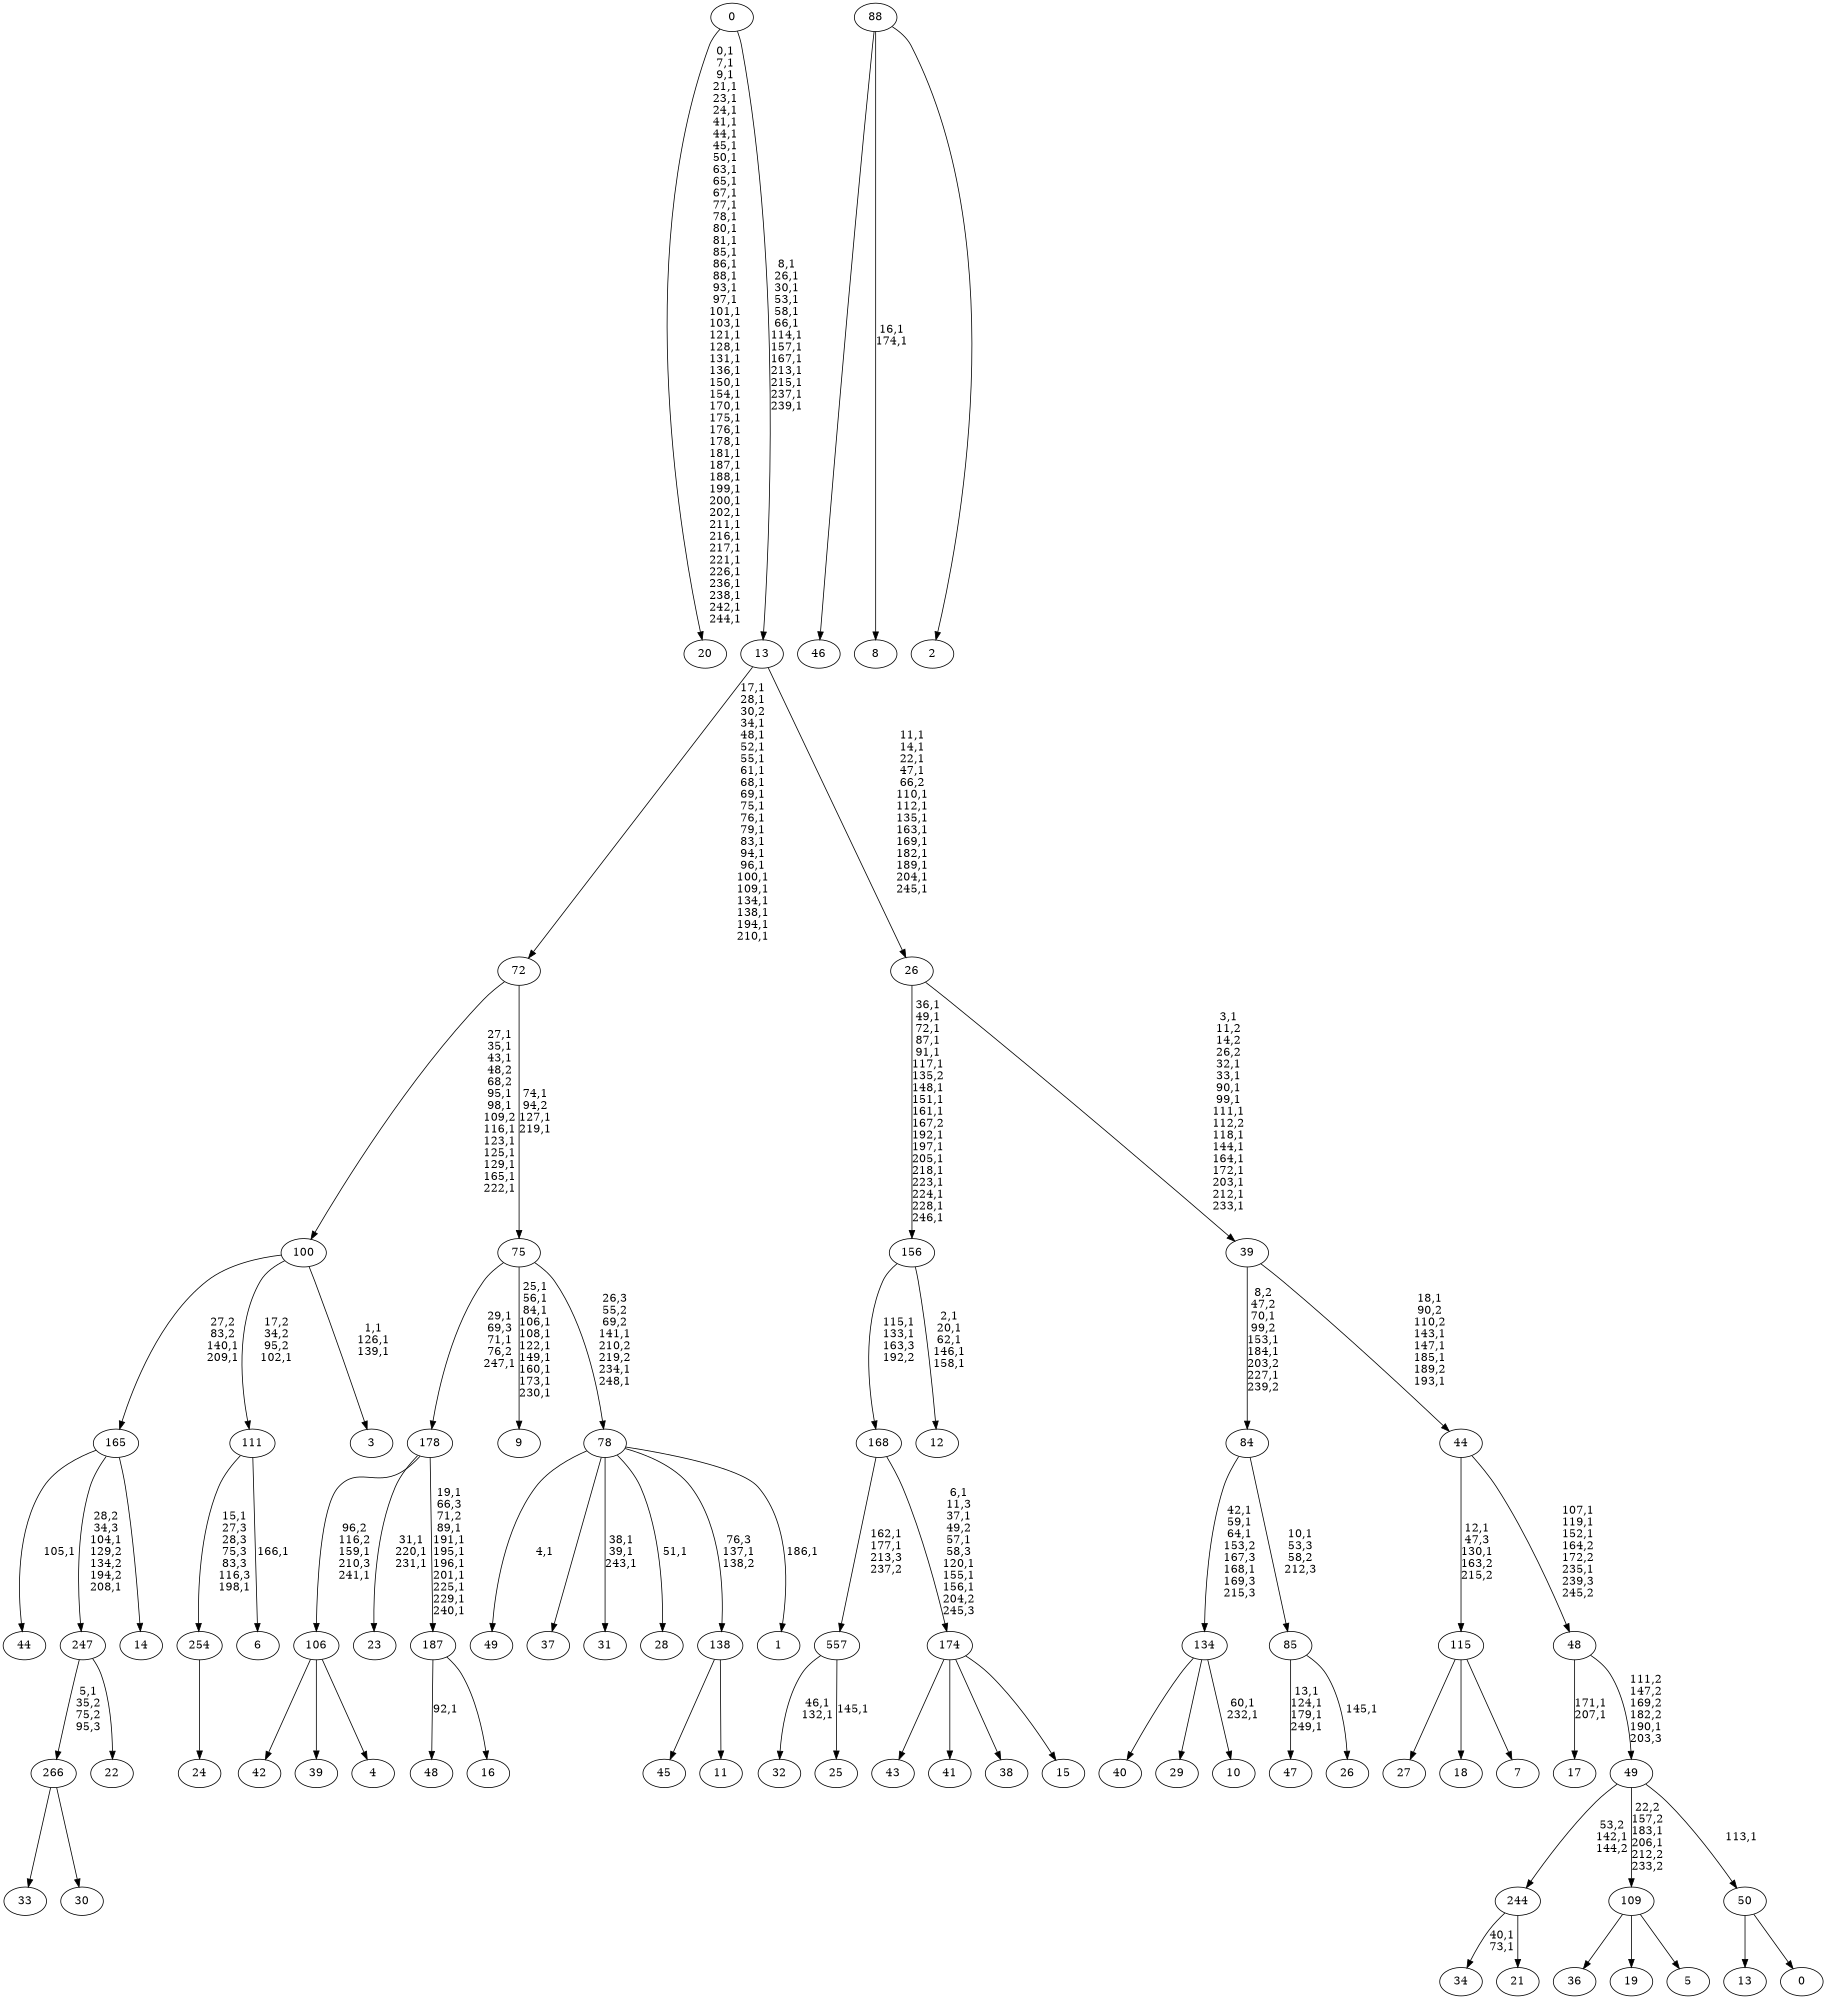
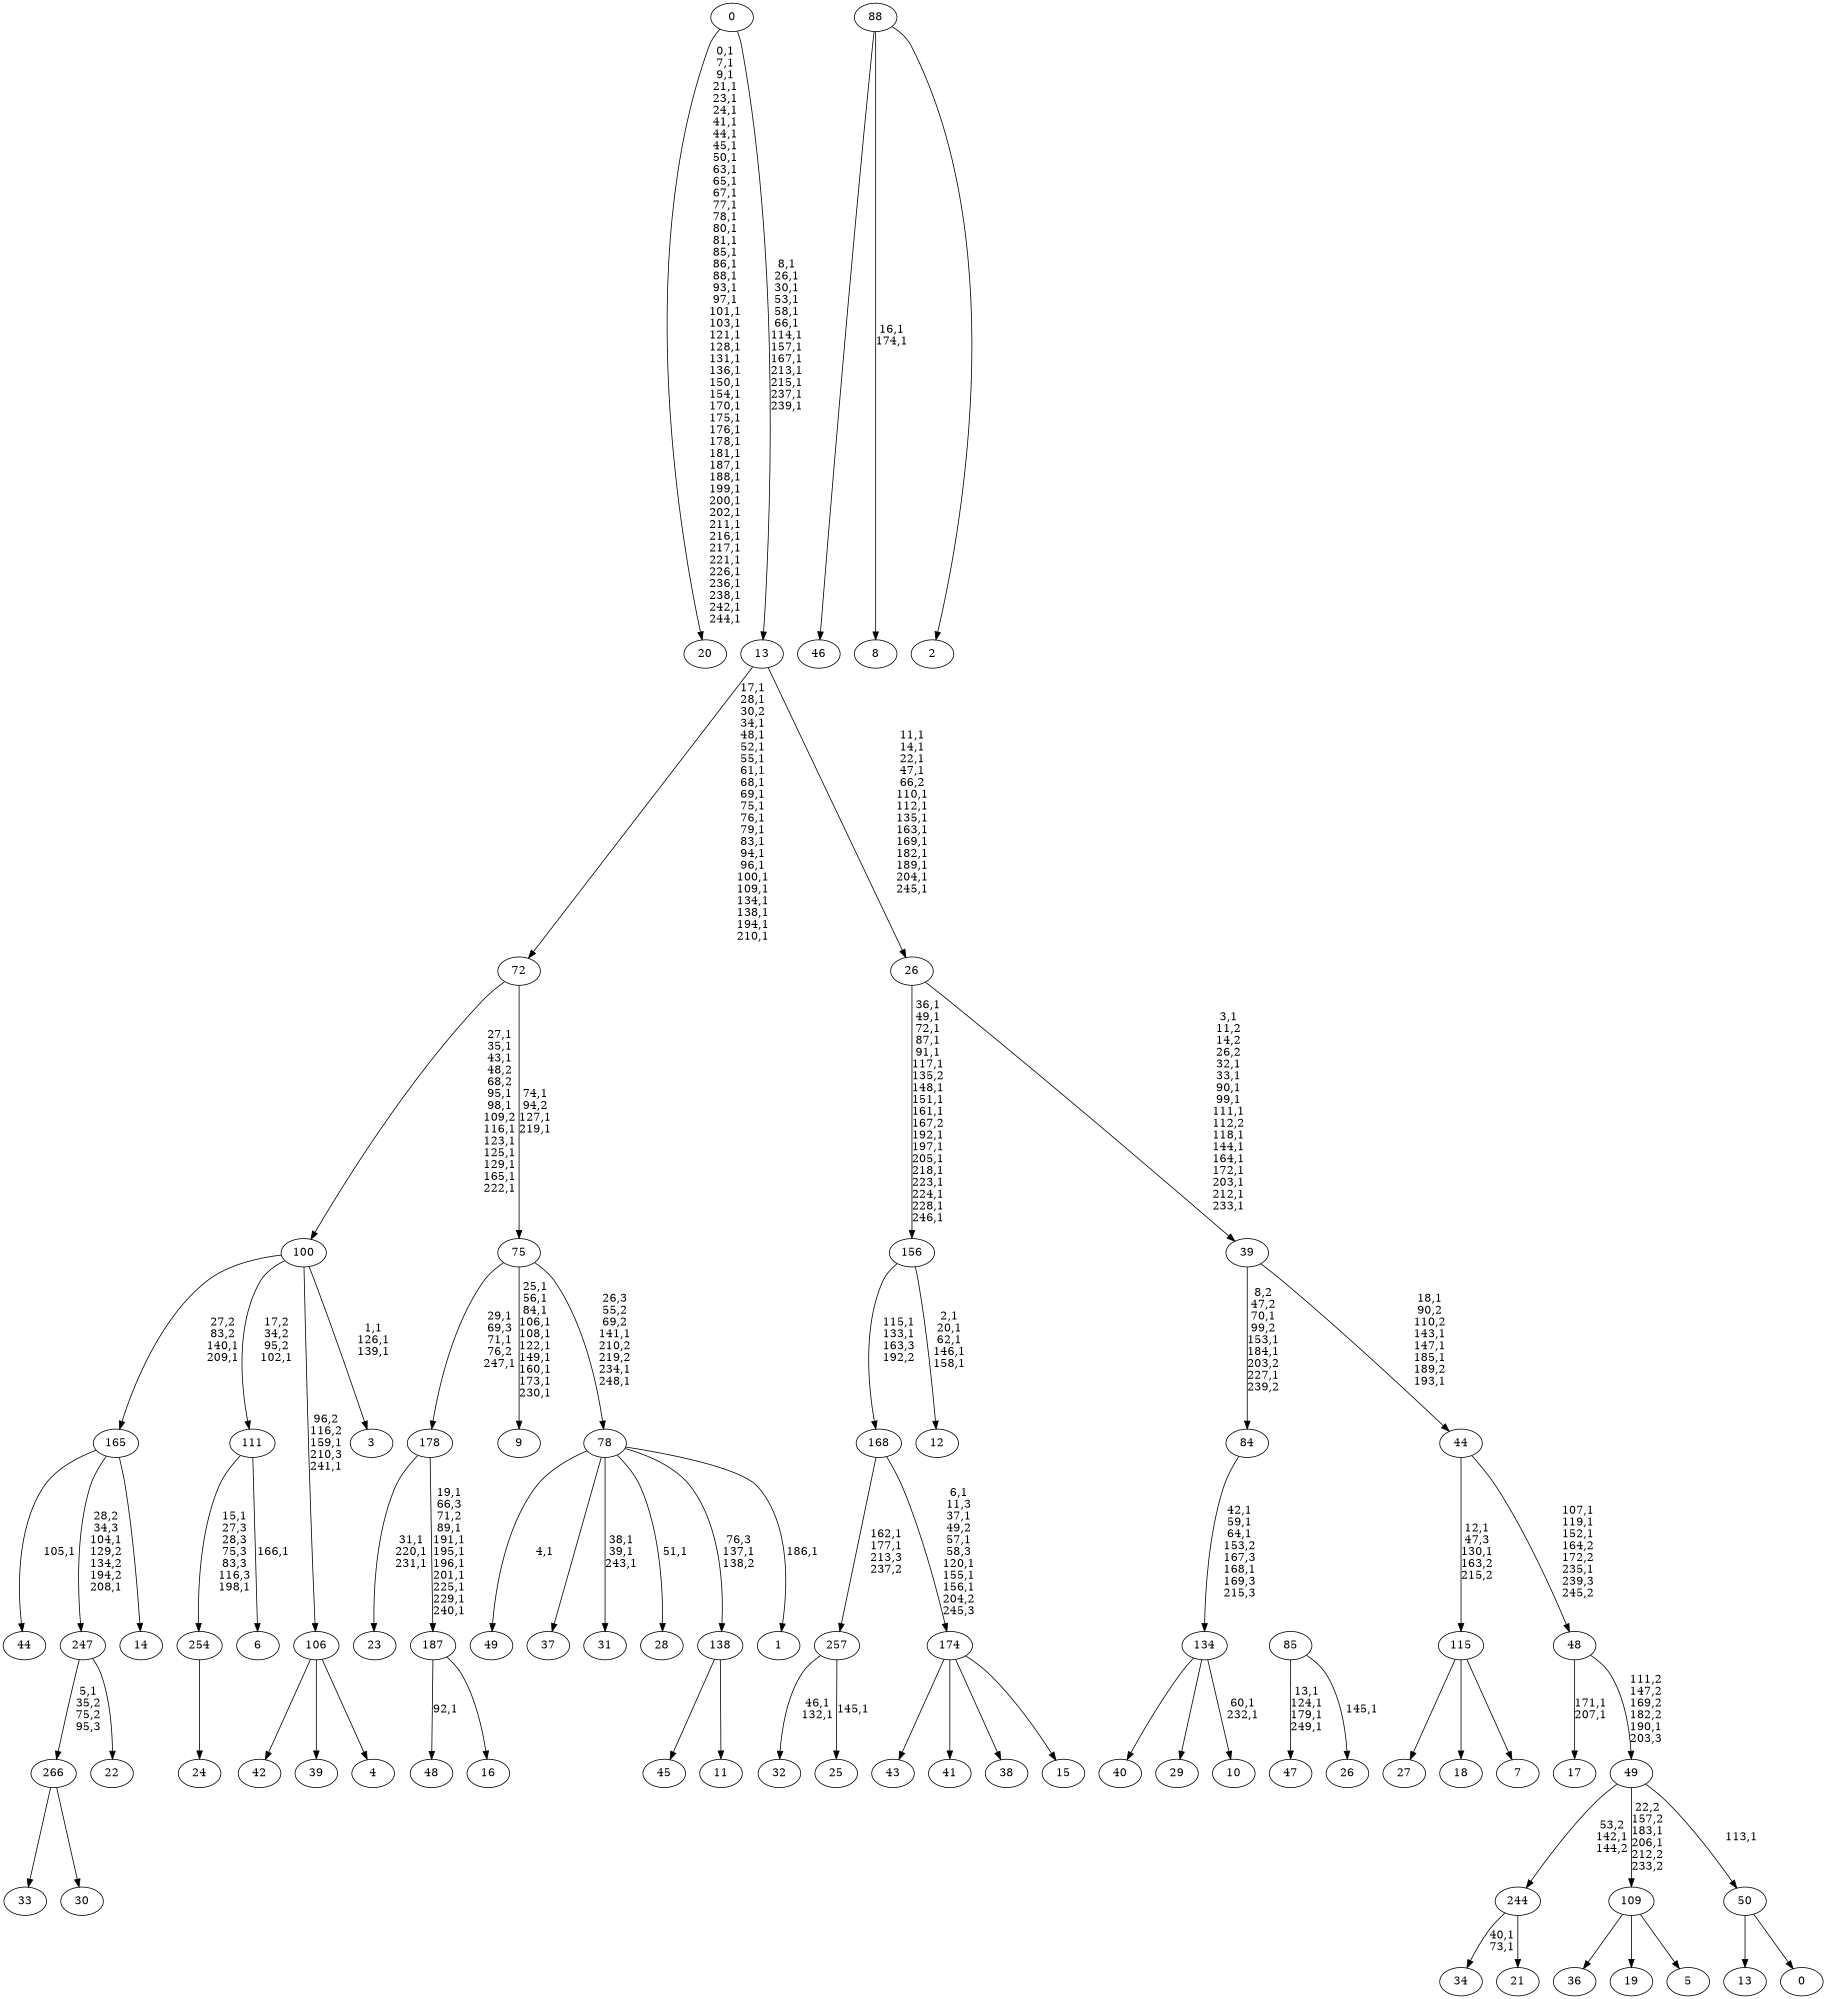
edge "178" -> "106": now "100" -> "106"
edge "84" -> "85": removed, label "10,1 53,3 58,2 212,3"
node "557": label "557" -> "257"
